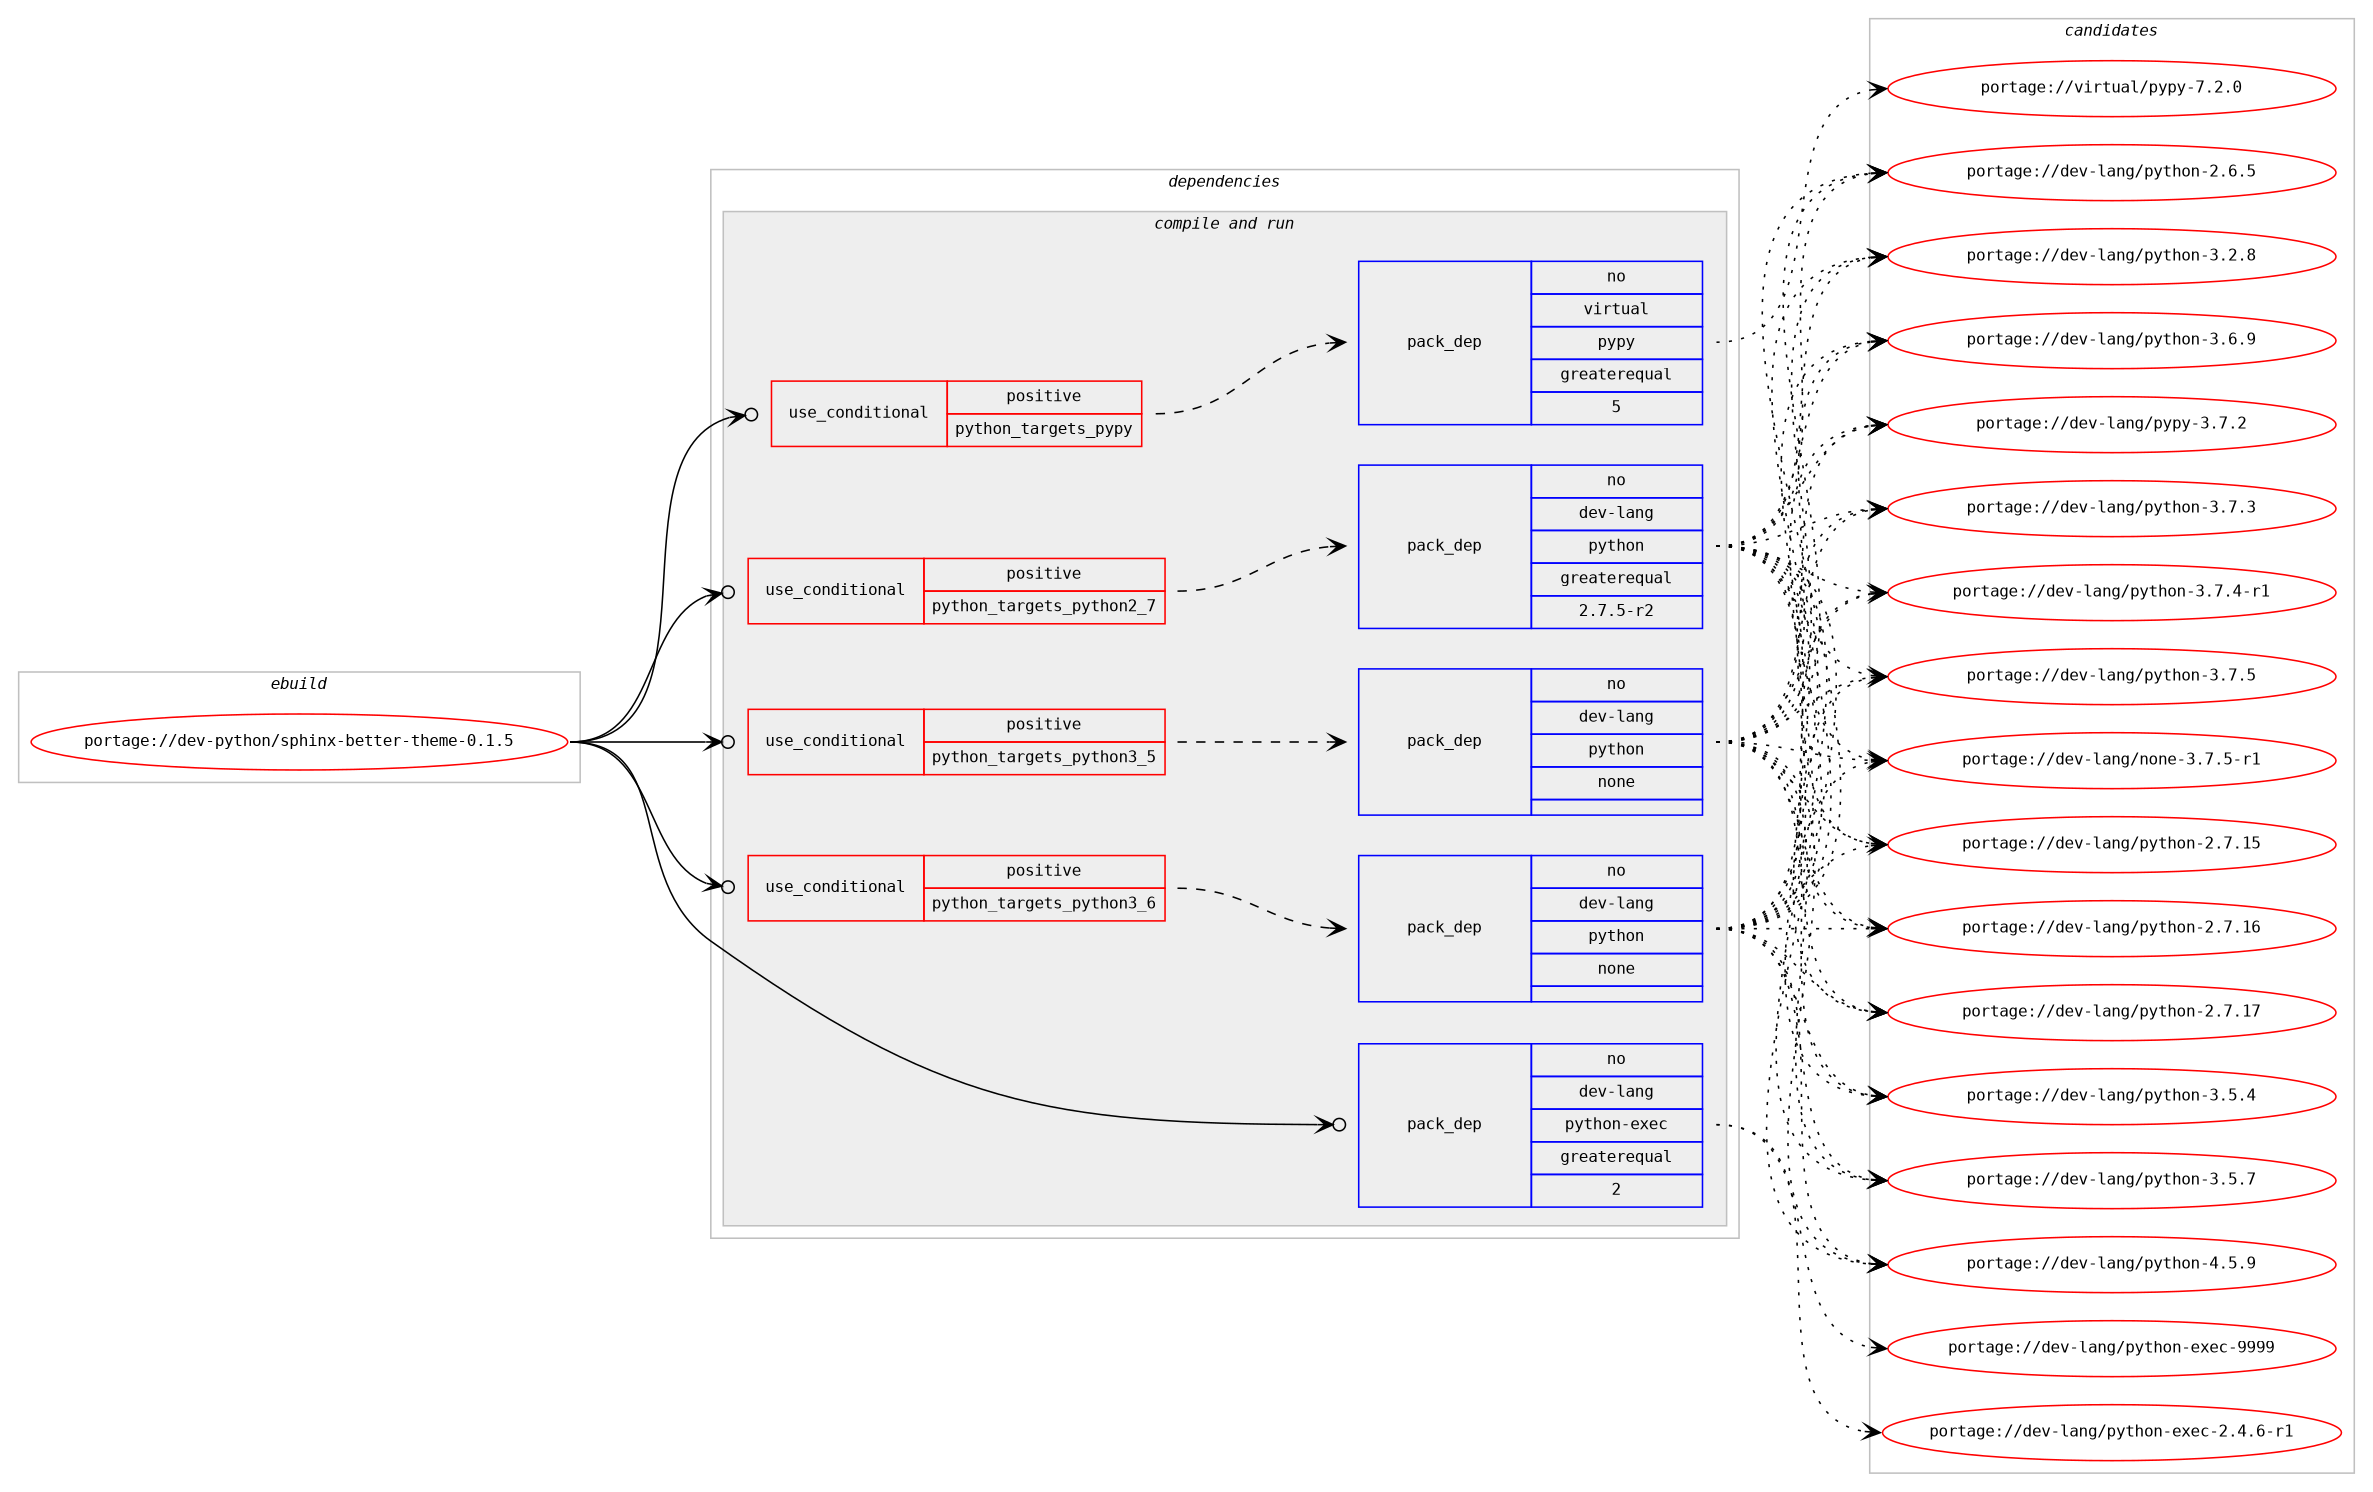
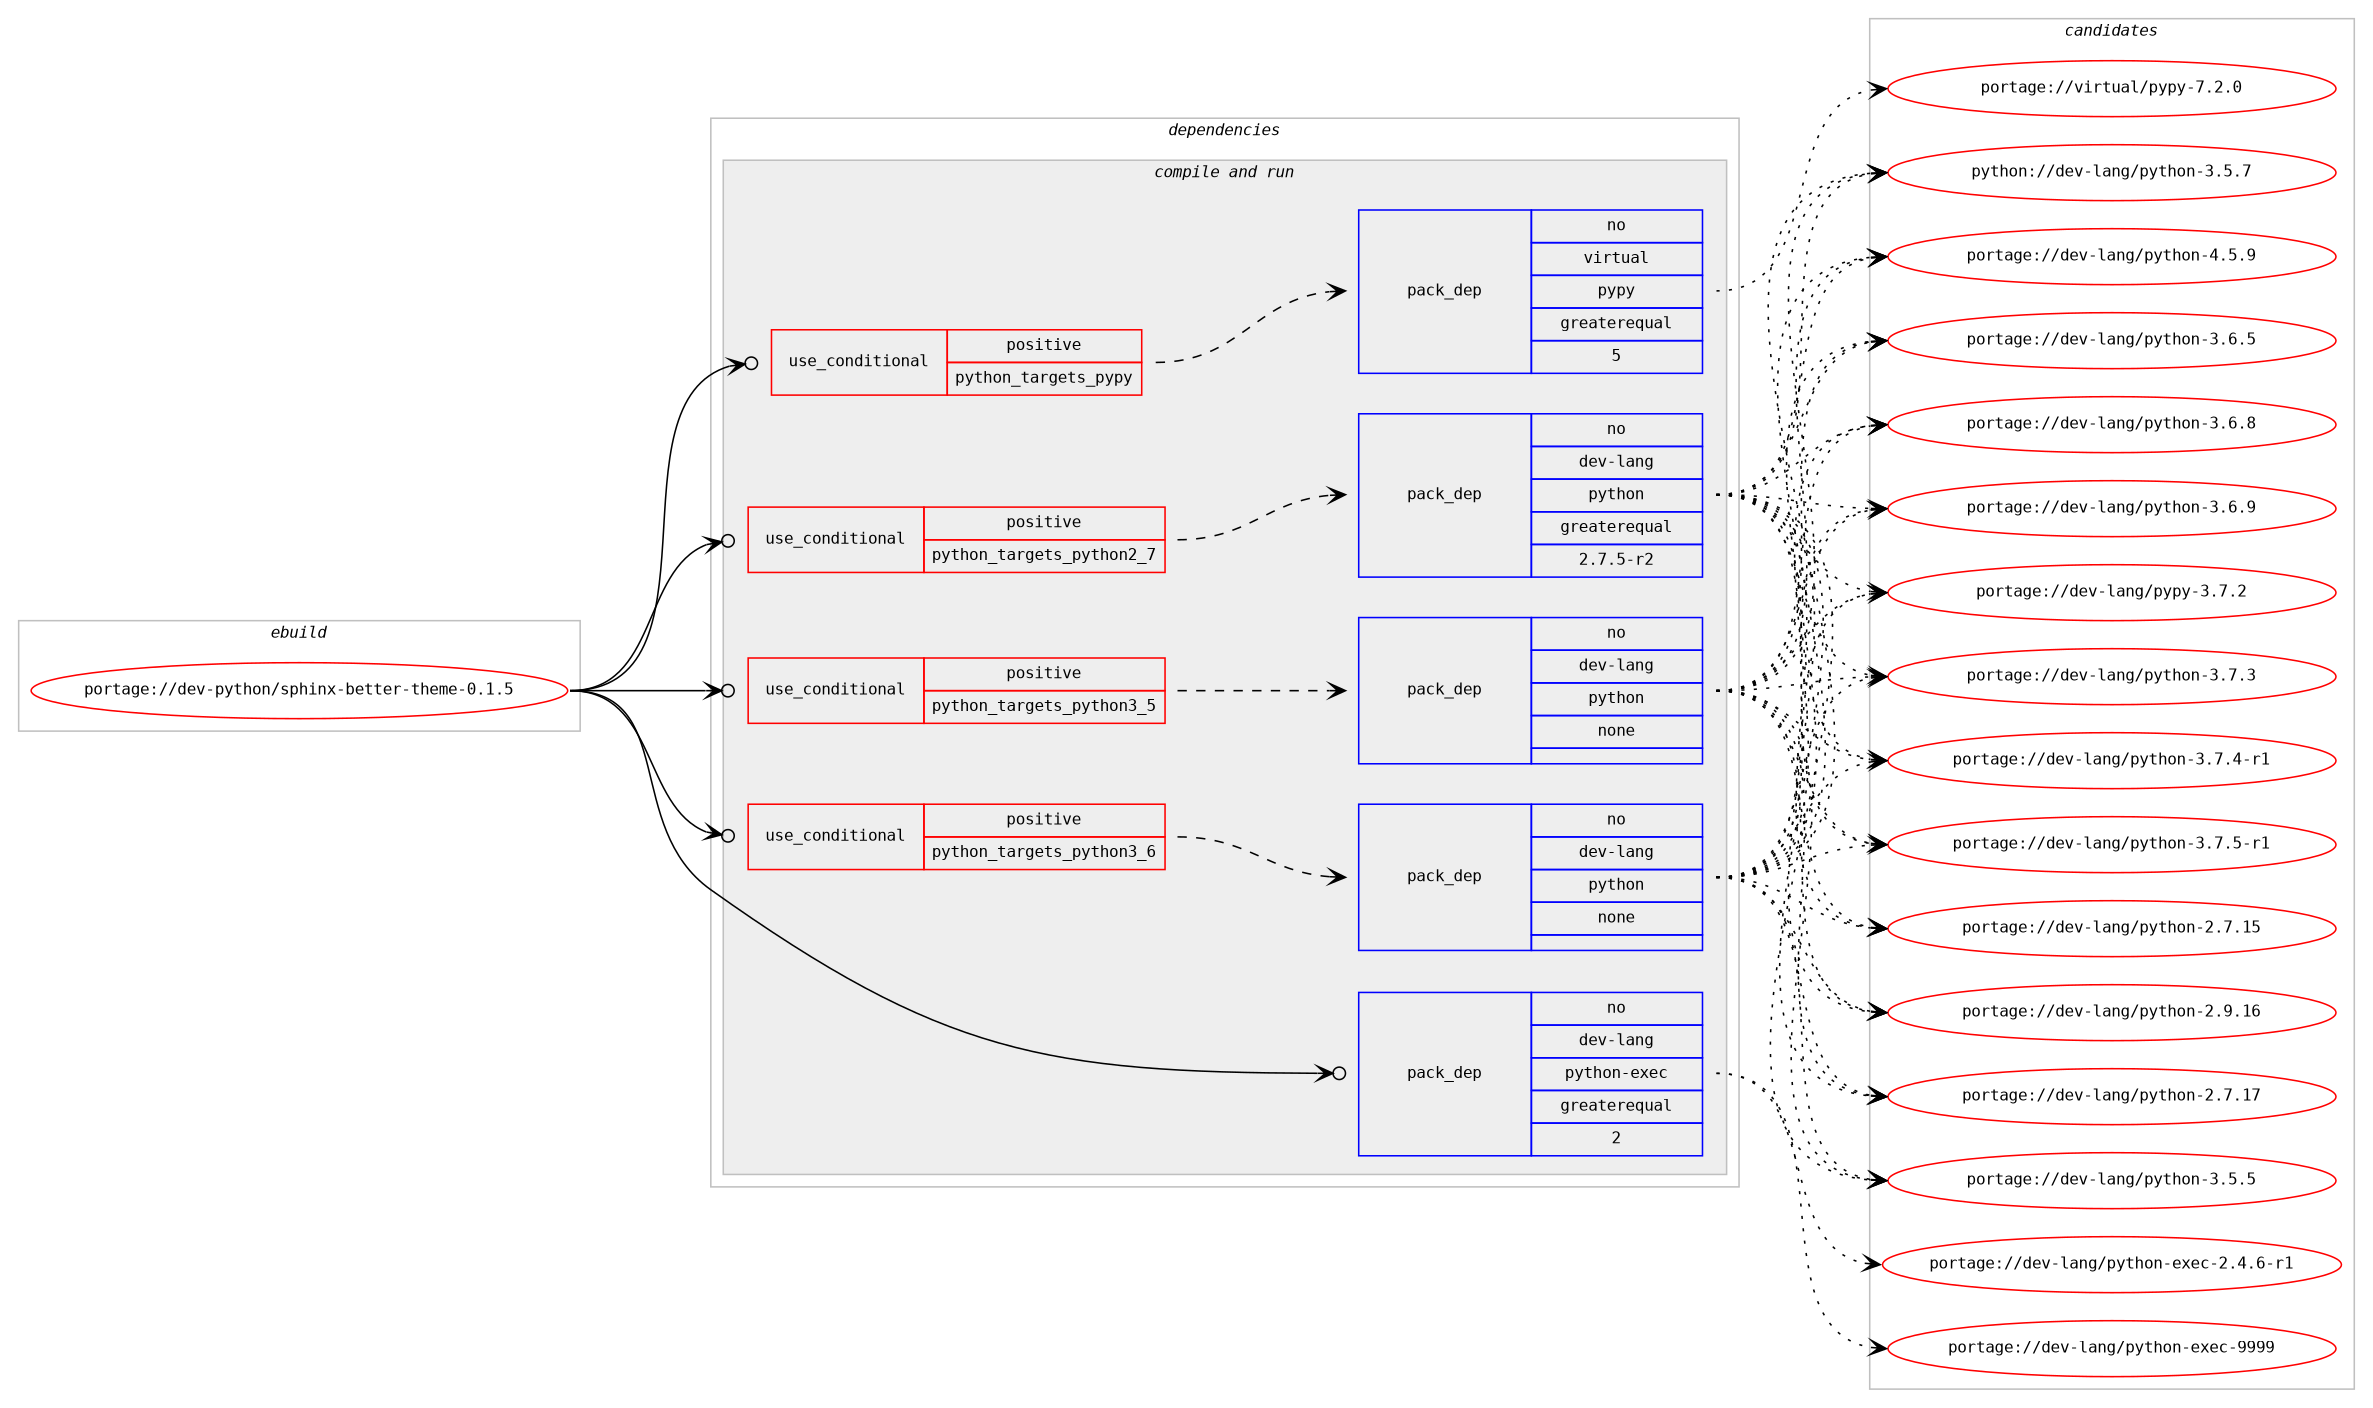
node "portage://dev-lang/python-2.6.5": label "portage://dev-lang/python-2.6.5" -> "portage://dev-lang/python-3.6.5"
node "portage://dev-lang/python-3.2.8": label "portage://dev-lang/python-3.2.8" -> "portage://dev-lang/python-3.6.8"
node "portage://dev-lang/python-3.7.5": removed
node "portage://dev-lang/none-3.7.5-r1": label "portage://dev-lang/none-3.7.5-r1" -> "portage://dev-lang/python-3.7.5-r1"
node "portage://dev-lang/python-2.7.16": label "portage://dev-lang/python-2.7.16" -> "portage://dev-lang/python-2.9.16"
node "portage://dev-lang/python-3.5.4": label "portage://dev-lang/python-3.5.4" -> "portage://dev-lang/python-3.5.5"
node "portage://dev-lang/python-3.5.7": label "portage://dev-lang/python-3.5.7" -> "python://dev-lang/python-3.5.7"
